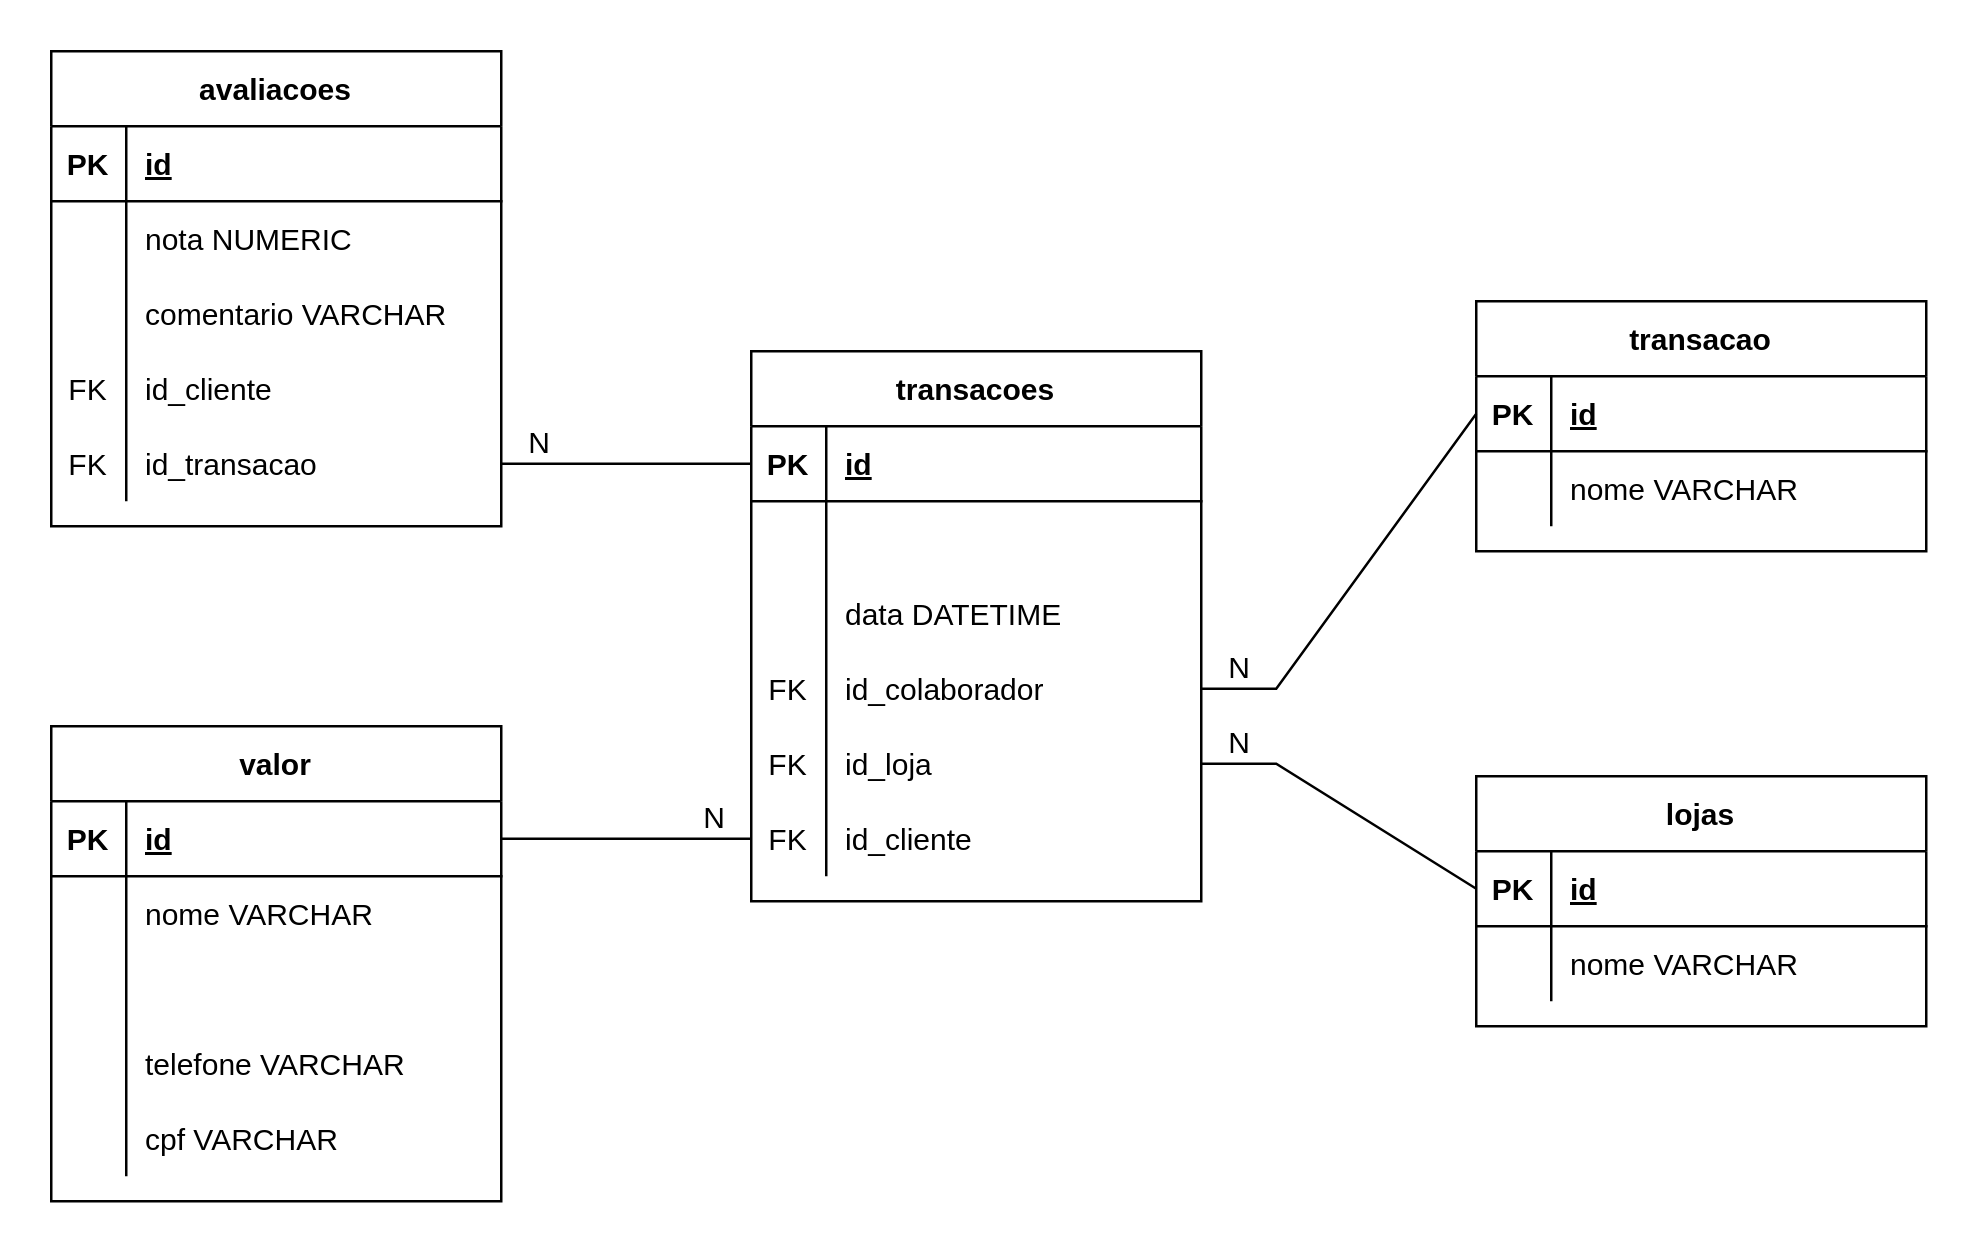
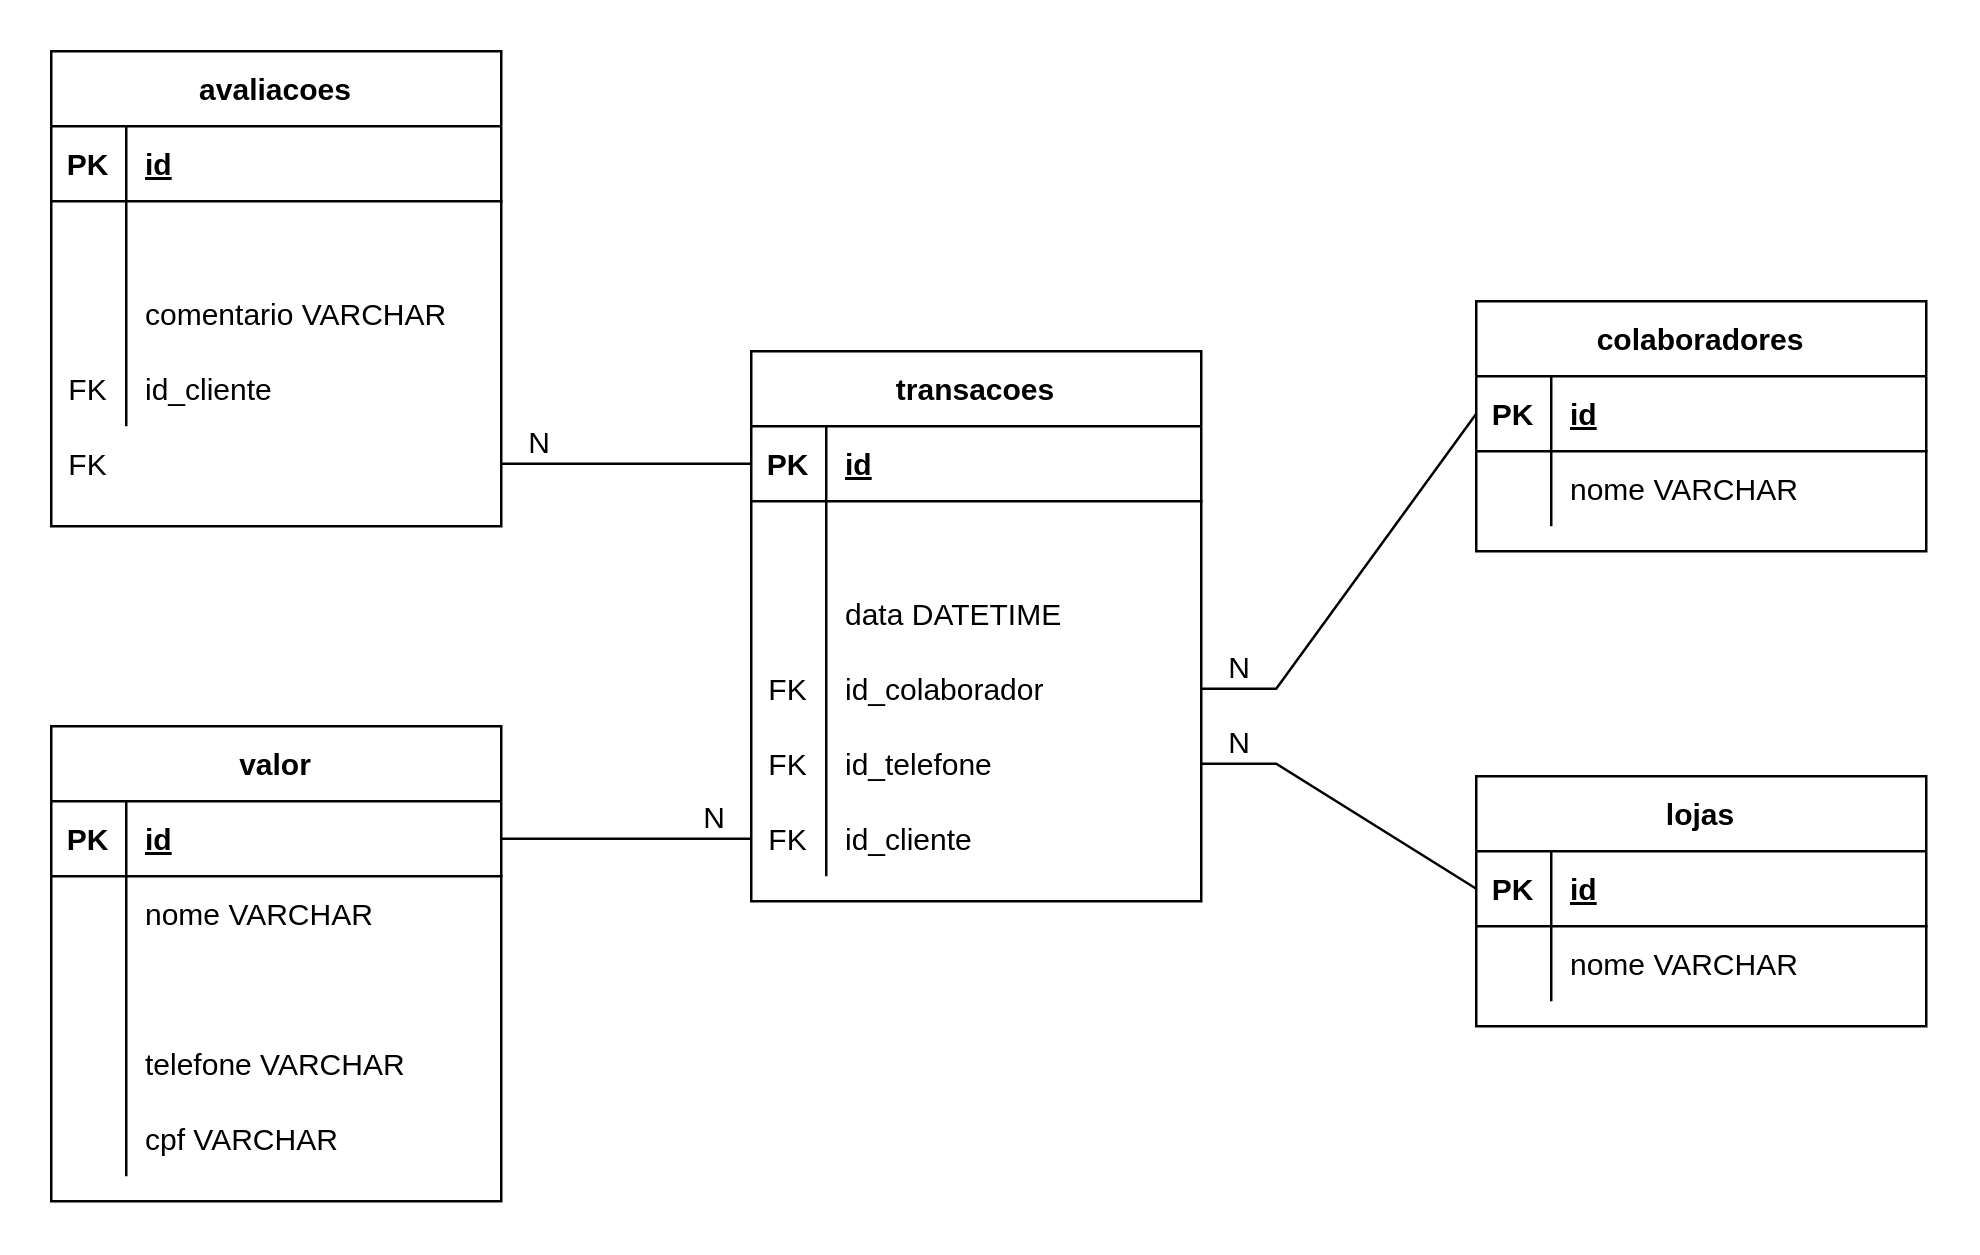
node "nota NUMERIC": removed
node "transacao": label "transacao" -> "colaboradores"
node "id_transacao": removed
node "id_loja": label "id_loja" -> "id_telefone"
